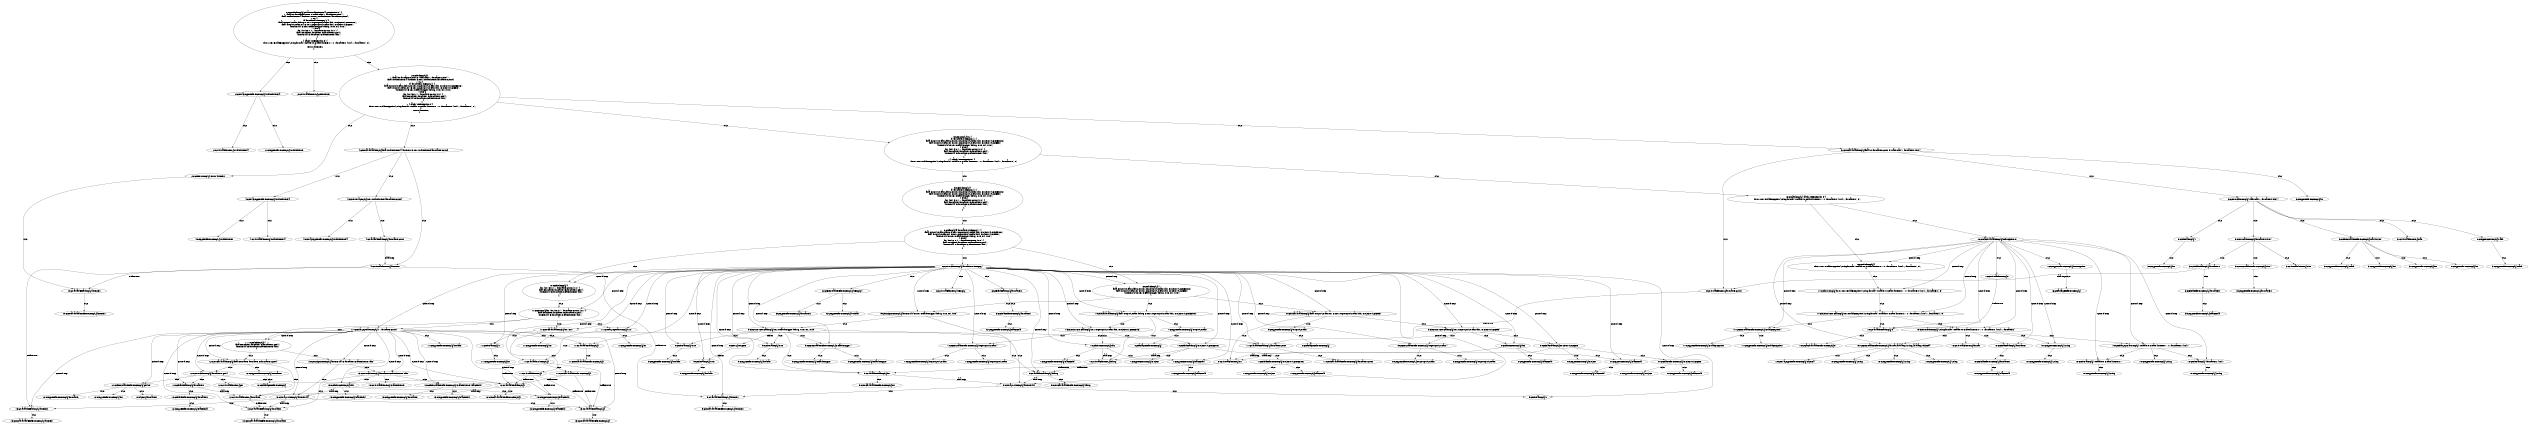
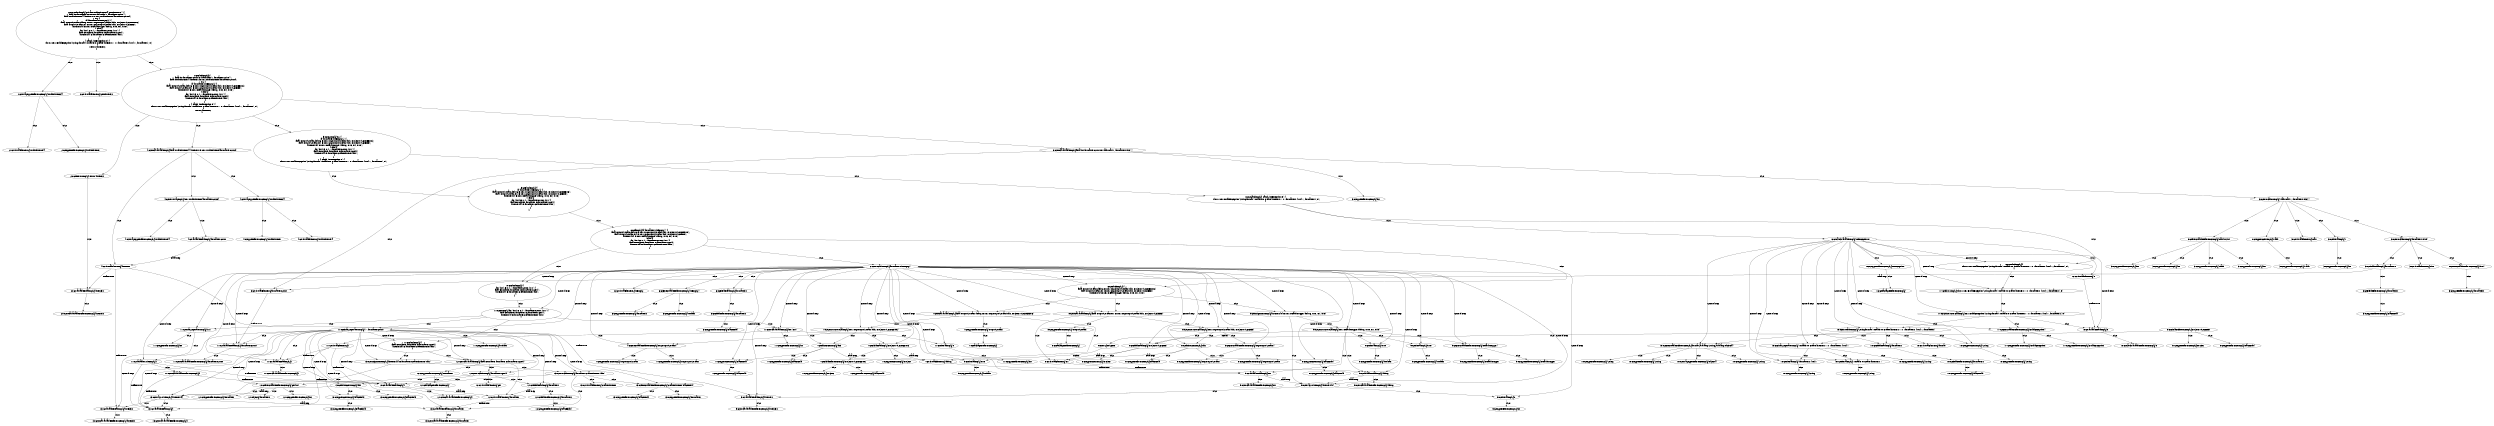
edge "8:CtFieldReadImpl@Project.MSG_ERR" -> "8:CtFieldReferenceImpl@Project.MSG_ERR": reversed
edge "11:CtVirtualElement@i" -> "13:CtTypeAccessImpl@PlaceHold": now "11:CtVirtualElement@i" -> "11:CtVariableReadImpl@i"
node "9:CtTypeReferenceImpl@int": added
